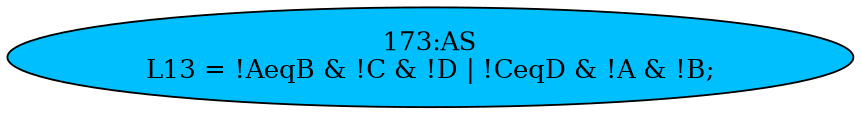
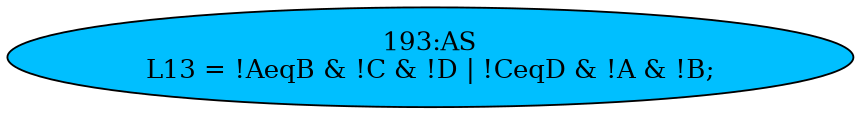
node "173:AS L13 = !AeqB & !C & !D | !CeqD & !A & !B;": label "173:AS L13 = !AeqB & !C & !D | !CeqD & !A & !B;" -> "193:AS L13 = !AeqB & !C & !D | !CeqD & !A & !B;"
